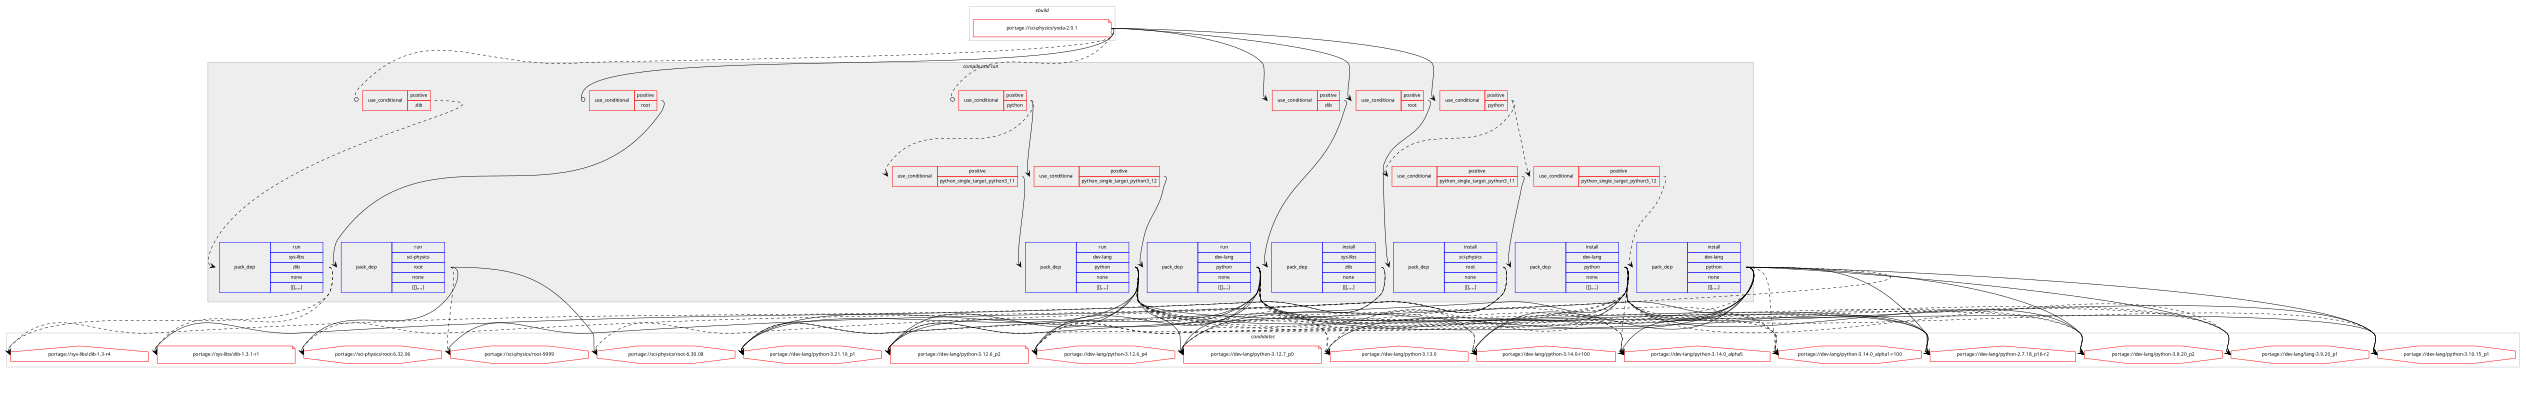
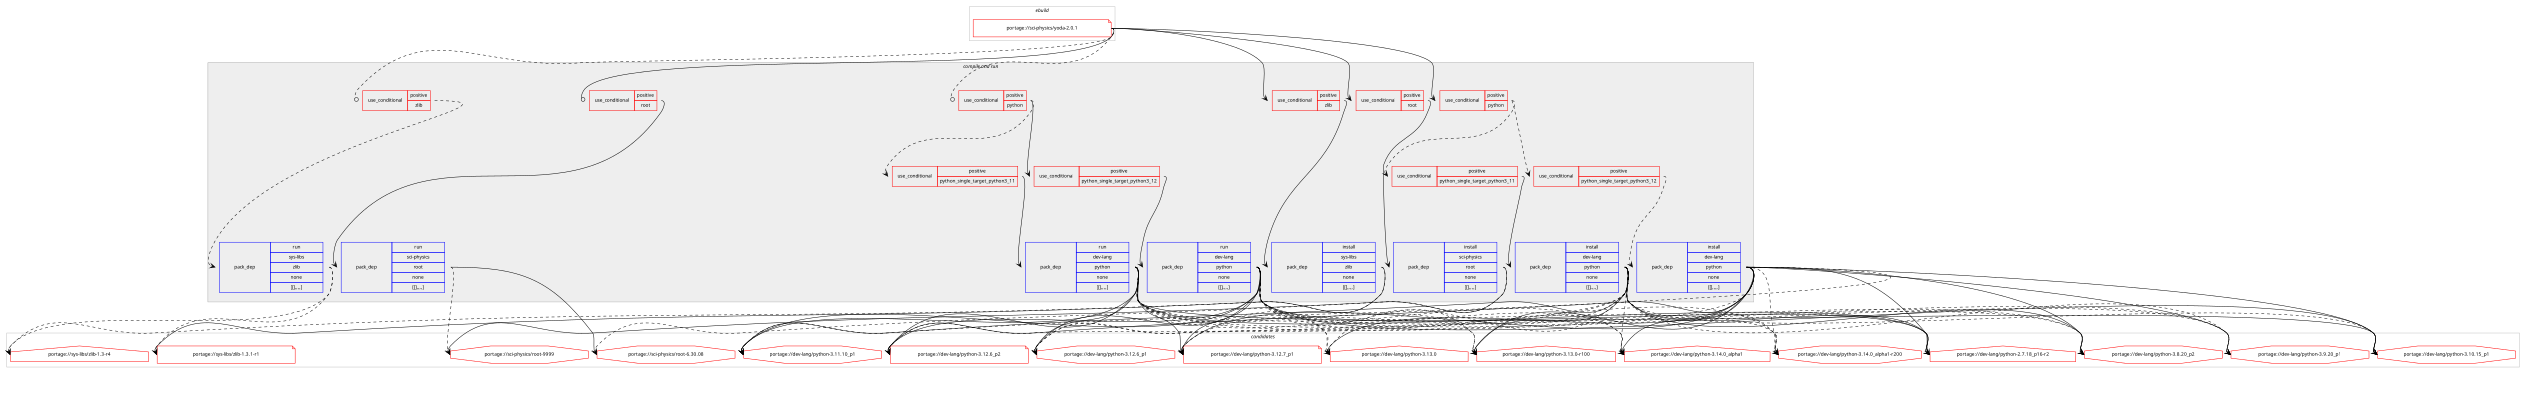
node "portage://sci-physics/root-6.32.06": removed
node "portage://dev-lang/python-3.21.10_p1": label "portage://dev-lang/python-3.21.10_p1" -> "portage://dev-lang/python-3.11.10_p1"
node "portage://dev-lang/python-3.12.6_p4": label "portage://dev-lang/python-3.12.6_p4" -> "portage://dev-lang/python-3.12.6_p1"
node "portage://dev-lang/python-3.12.7_p0": label "portage://dev-lang/python-3.12.7_p0" -> "portage://dev-lang/python-3.12.7_p1"
node "portage://dev-lang/python-3.14.0-r100": label "portage://dev-lang/python-3.14.0-r100" -> "portage://dev-lang/python-3.13.0-r100"
node "portage://dev-lang/python-3.14.0_alpha5": label "portage://dev-lang/python-3.14.0_alpha5" -> "portage://dev-lang/python-3.14.0_alpha1"
node "portage://dev-lang/python-3.14.0_alpha1-r100": label "portage://dev-lang/python-3.14.0_alpha1-r100" -> "portage://dev-lang/python-3.14.0_alpha1-r200"
node "portage://dev-lang/lang-3.9.20_p1": label "portage://dev-lang/lang-3.9.20_p1" -> "portage://dev-lang/python-3.9.20_p1"
